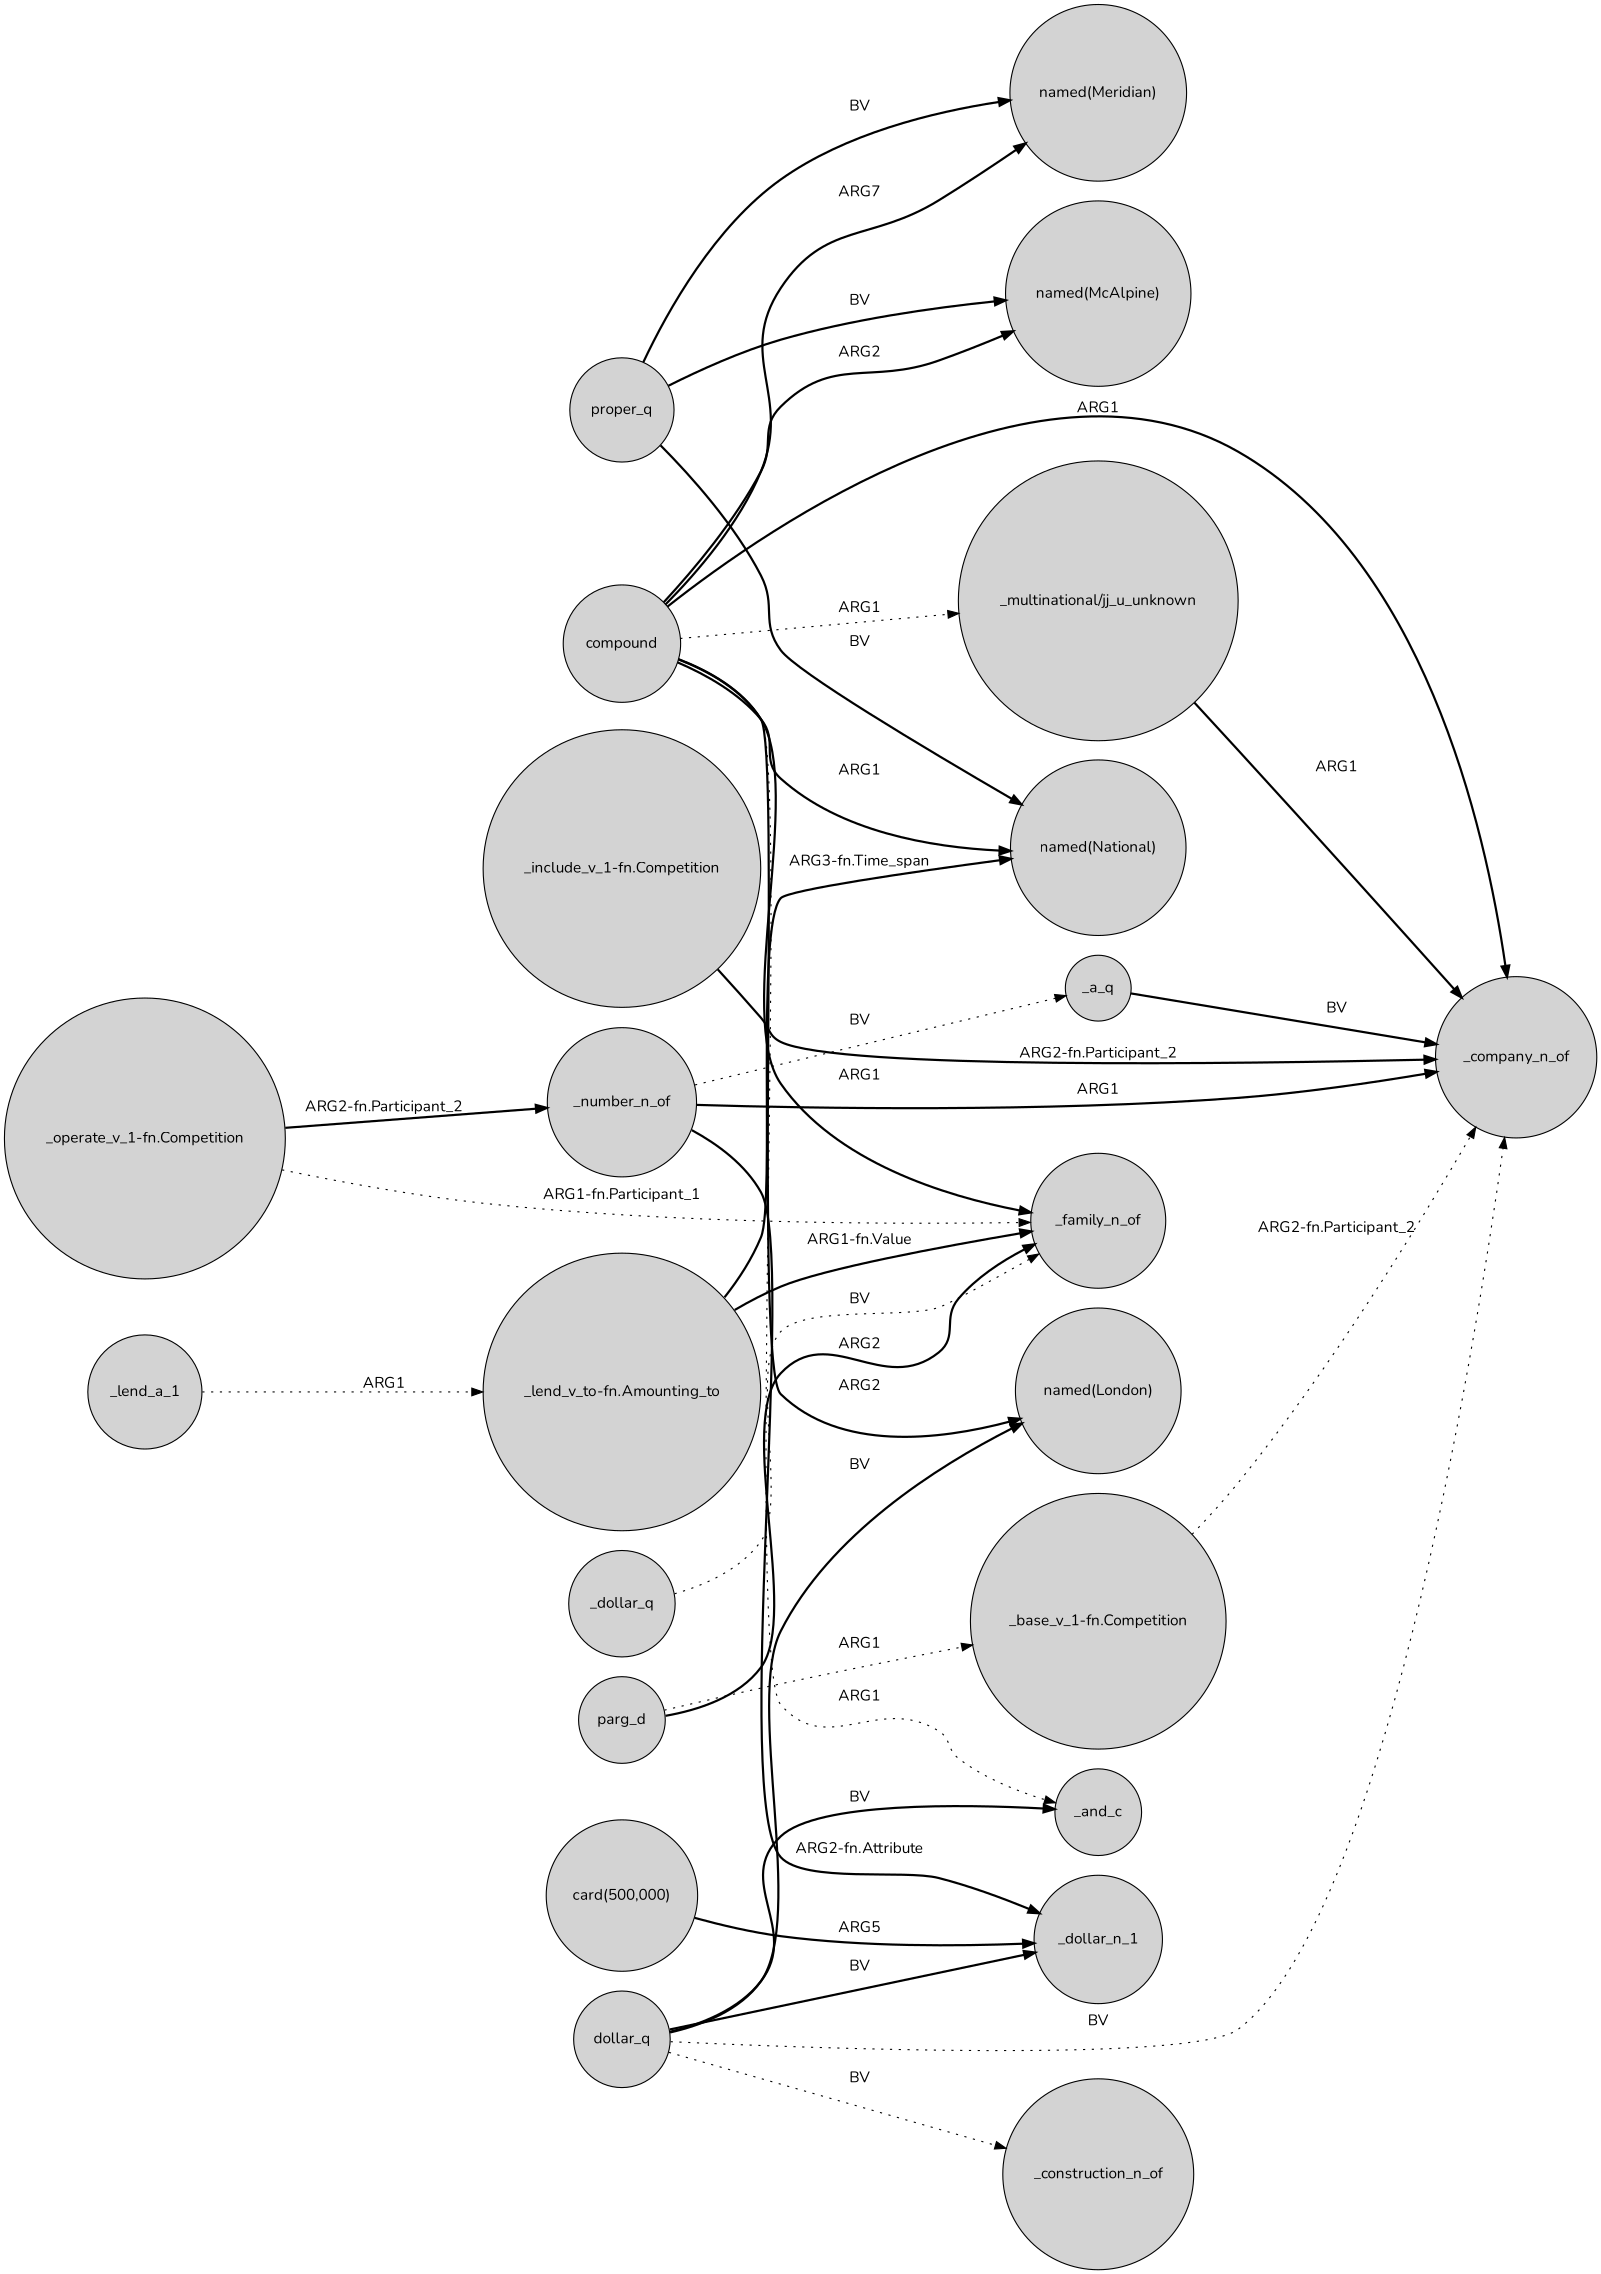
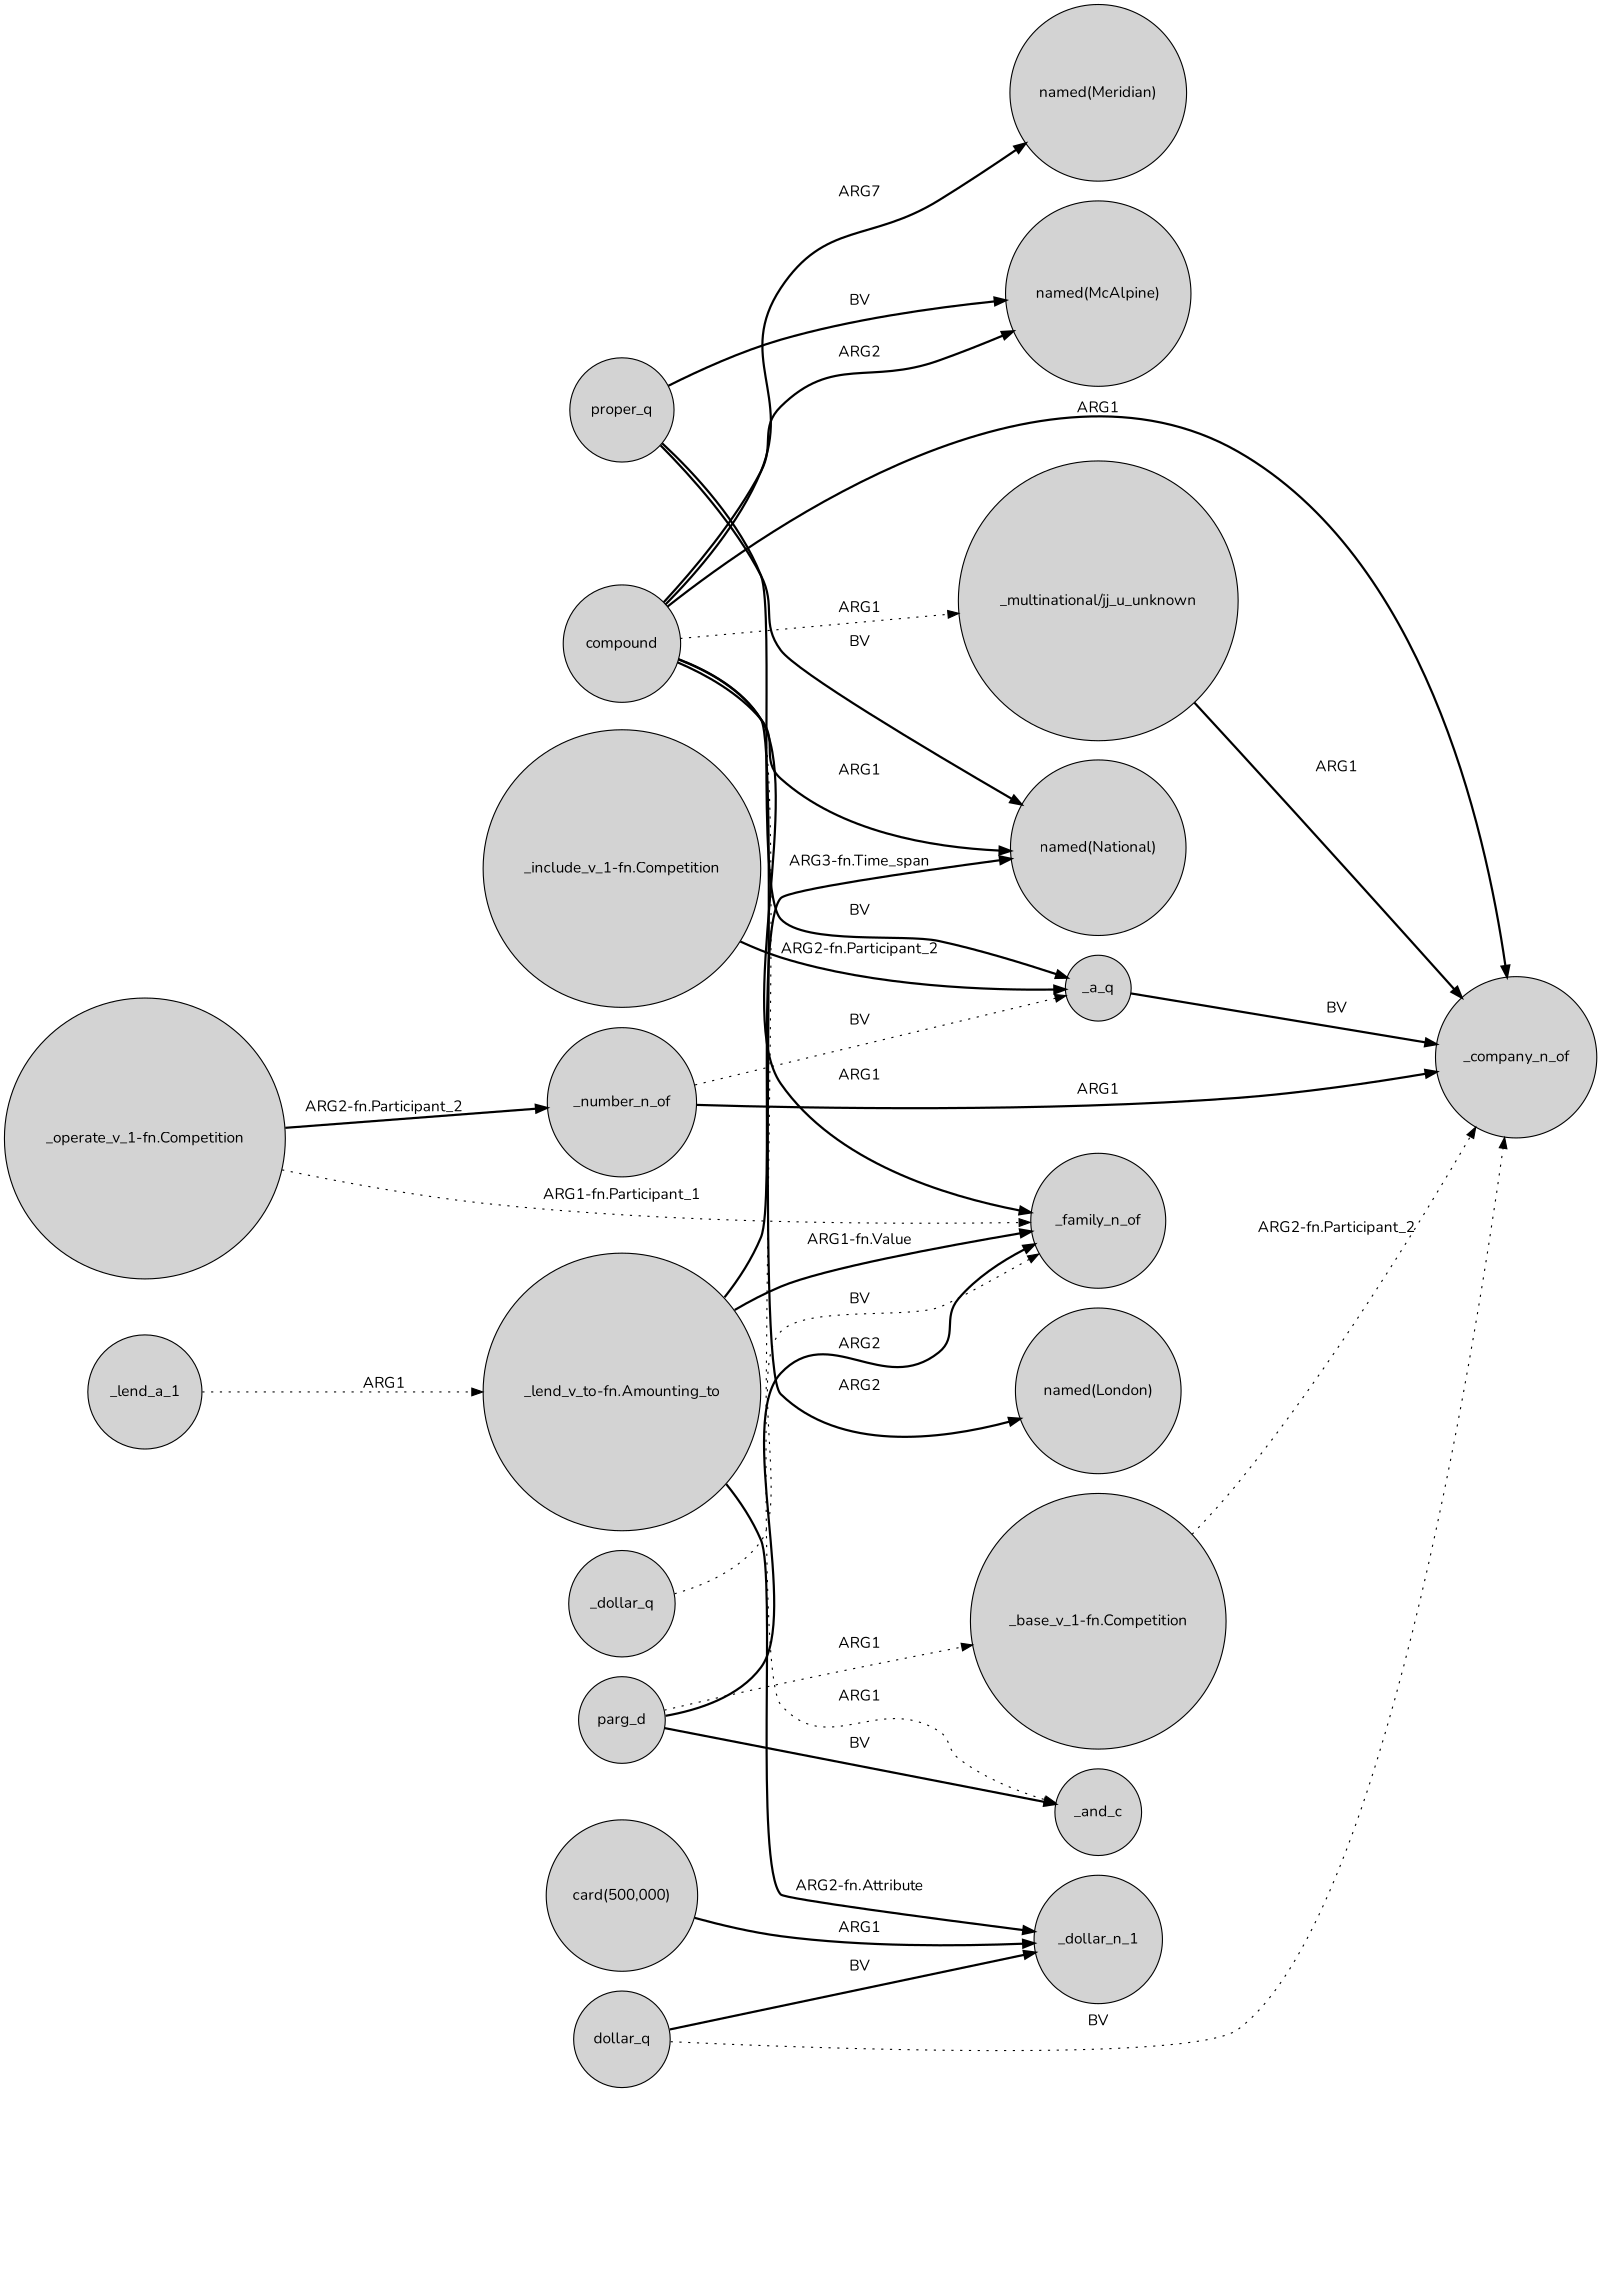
edge "proper_q" -> "named(Meridian)": now "proper_q" -> "_a_q"
edge "_include_v_1-fn.Competition" -> "_company_n_of": now "_include_v_1-fn.Competition" -> "_a_q"
edge "_number_n_of" -> "_dollar_n_1": now "_lend_v_to-fn.Amounting_to" -> "_dollar_n_1"
edge "dollar_q" -> "named(London)": removed, label "BV"
edge "dollar_q" -> "_and_c": now "parg_d" -> "_and_c"
edge "card(500,000)" -> "_dollar_n_1": label "ARG5" -> "ARG1"
node "_construction_n_of": removed
